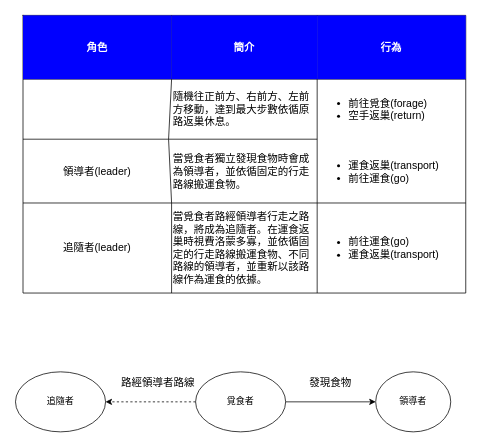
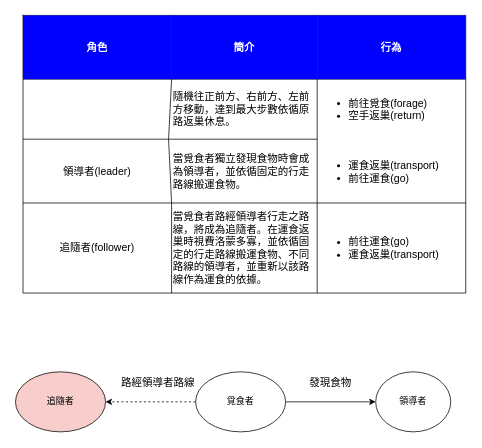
node "追隨者(leader)": label "追隨者(leader)" -> "追隨者(follower)"
node "追隨者": fillcolor #ffffff -> #f8cecc
